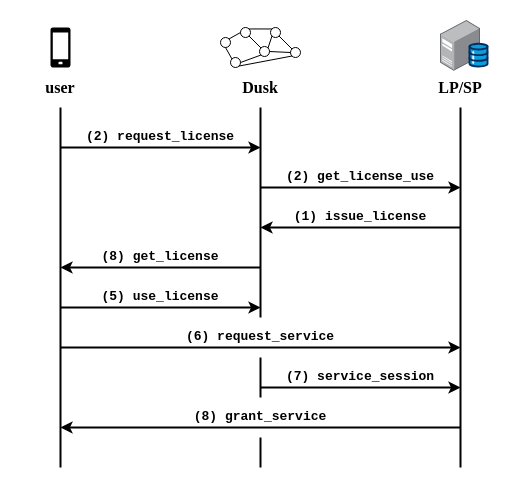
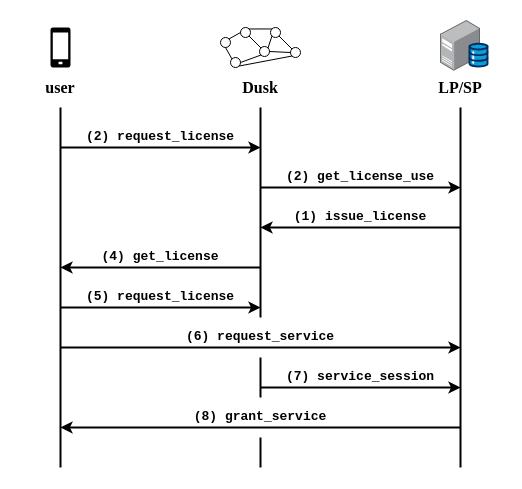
node "(8) get_license": label "(8) get_license" -> "(4) get_license"
node "(5) use_license": label "(5) use_license" -> "(5) request_license"
